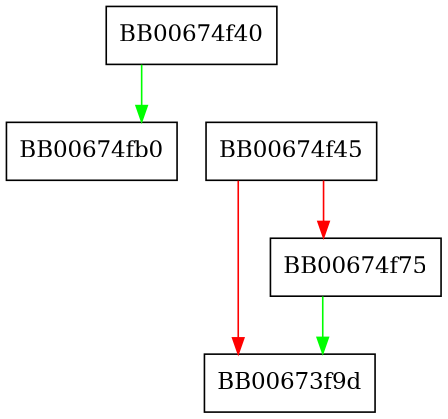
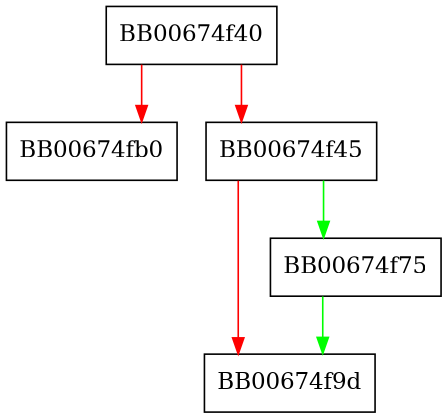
edge "BB00674f40" -> "BB00674fb0": color green -> red
edge "BB00674f40" -> "BB00674f45": added
edge "BB00674f45" -> "BB00674f75": color red -> green
node "BB00673f9d": label "BB00673f9d" -> "BB00674f9d"
